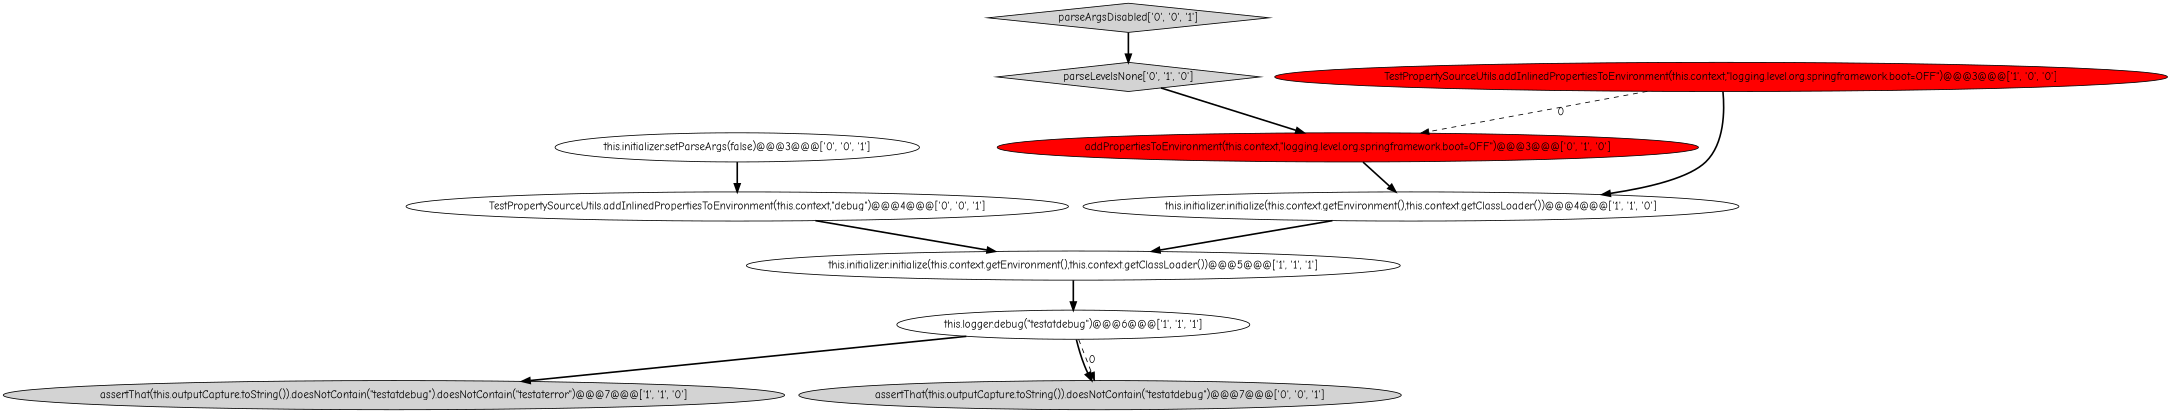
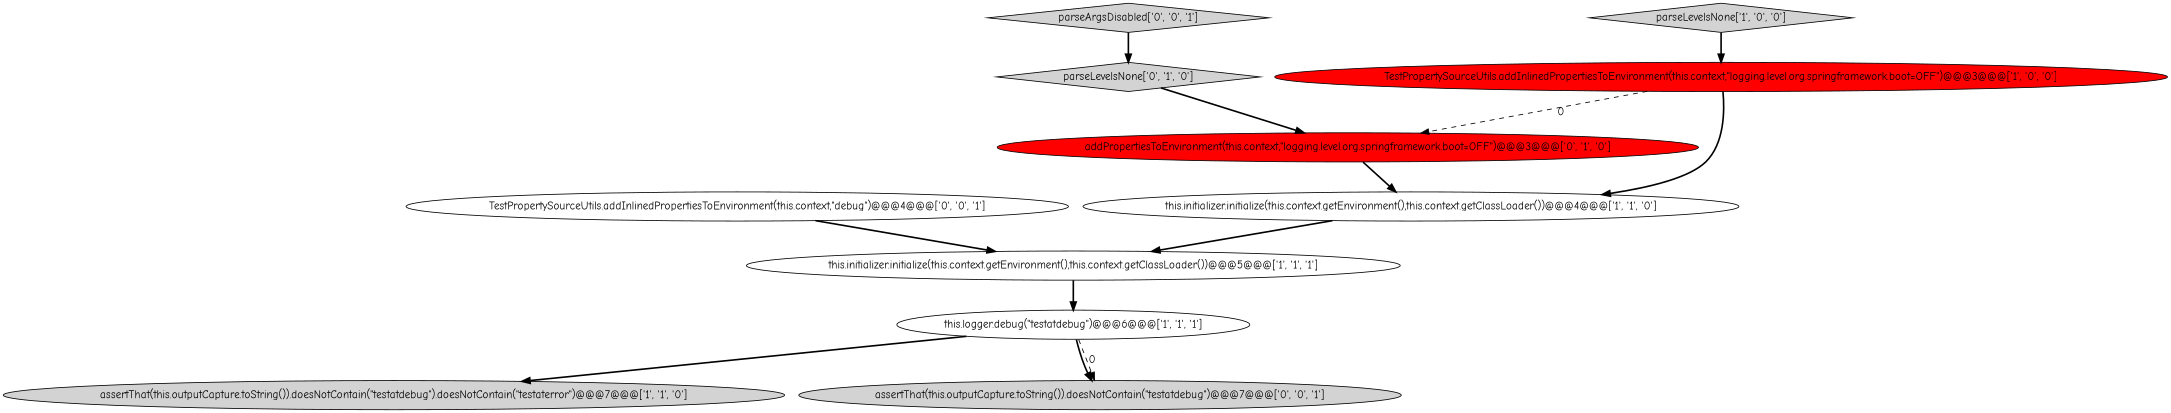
node "parseLevelsNone['1', '0', '0']": added
node "this.initializer.setParseArgs(false)@@@3@@@['0', '0', '1']": removed
